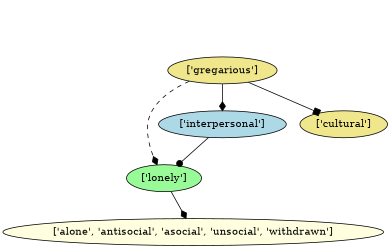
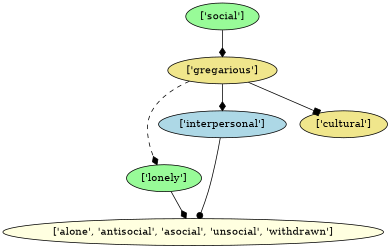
node "['social']": added
edge "['interpersonal']" -> "['lonely']": now "['interpersonal']" -> "['alone', 'antisocial', 'asocial', 'unsocial', 'withdrawn']"
